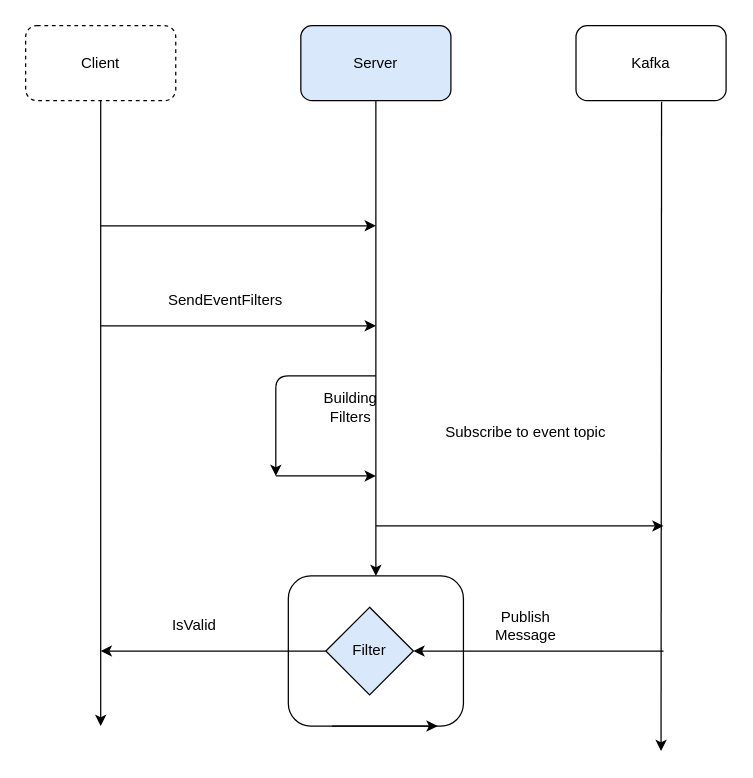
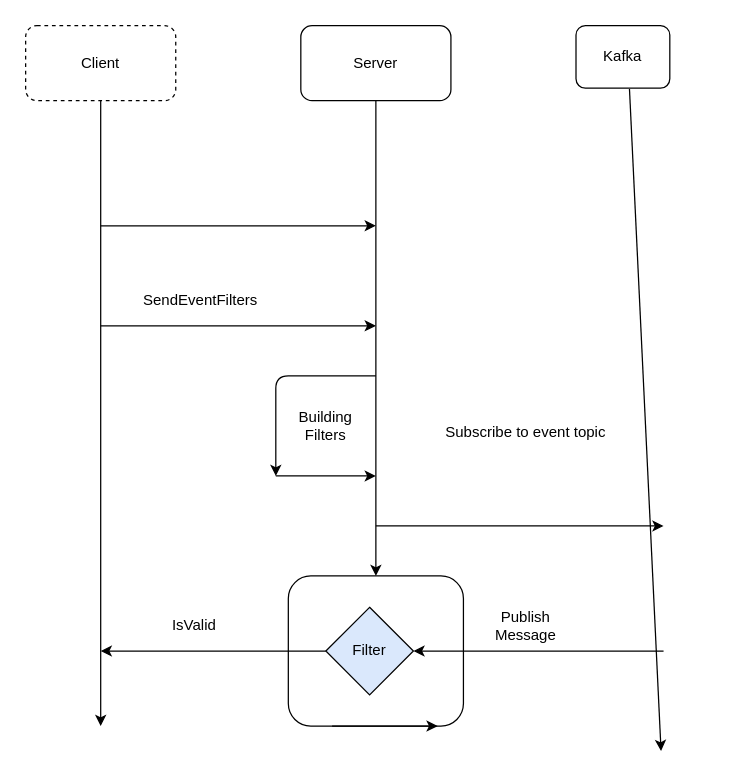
node "Server": fillcolor #dae8fc -> #ffffff
node "Kafka": size 150x75 -> 94x63
node "SendEventFilters": moved (226, 301) -> (201, 301)
node "Building Filters": moved (351, 407) -> (326, 426)
